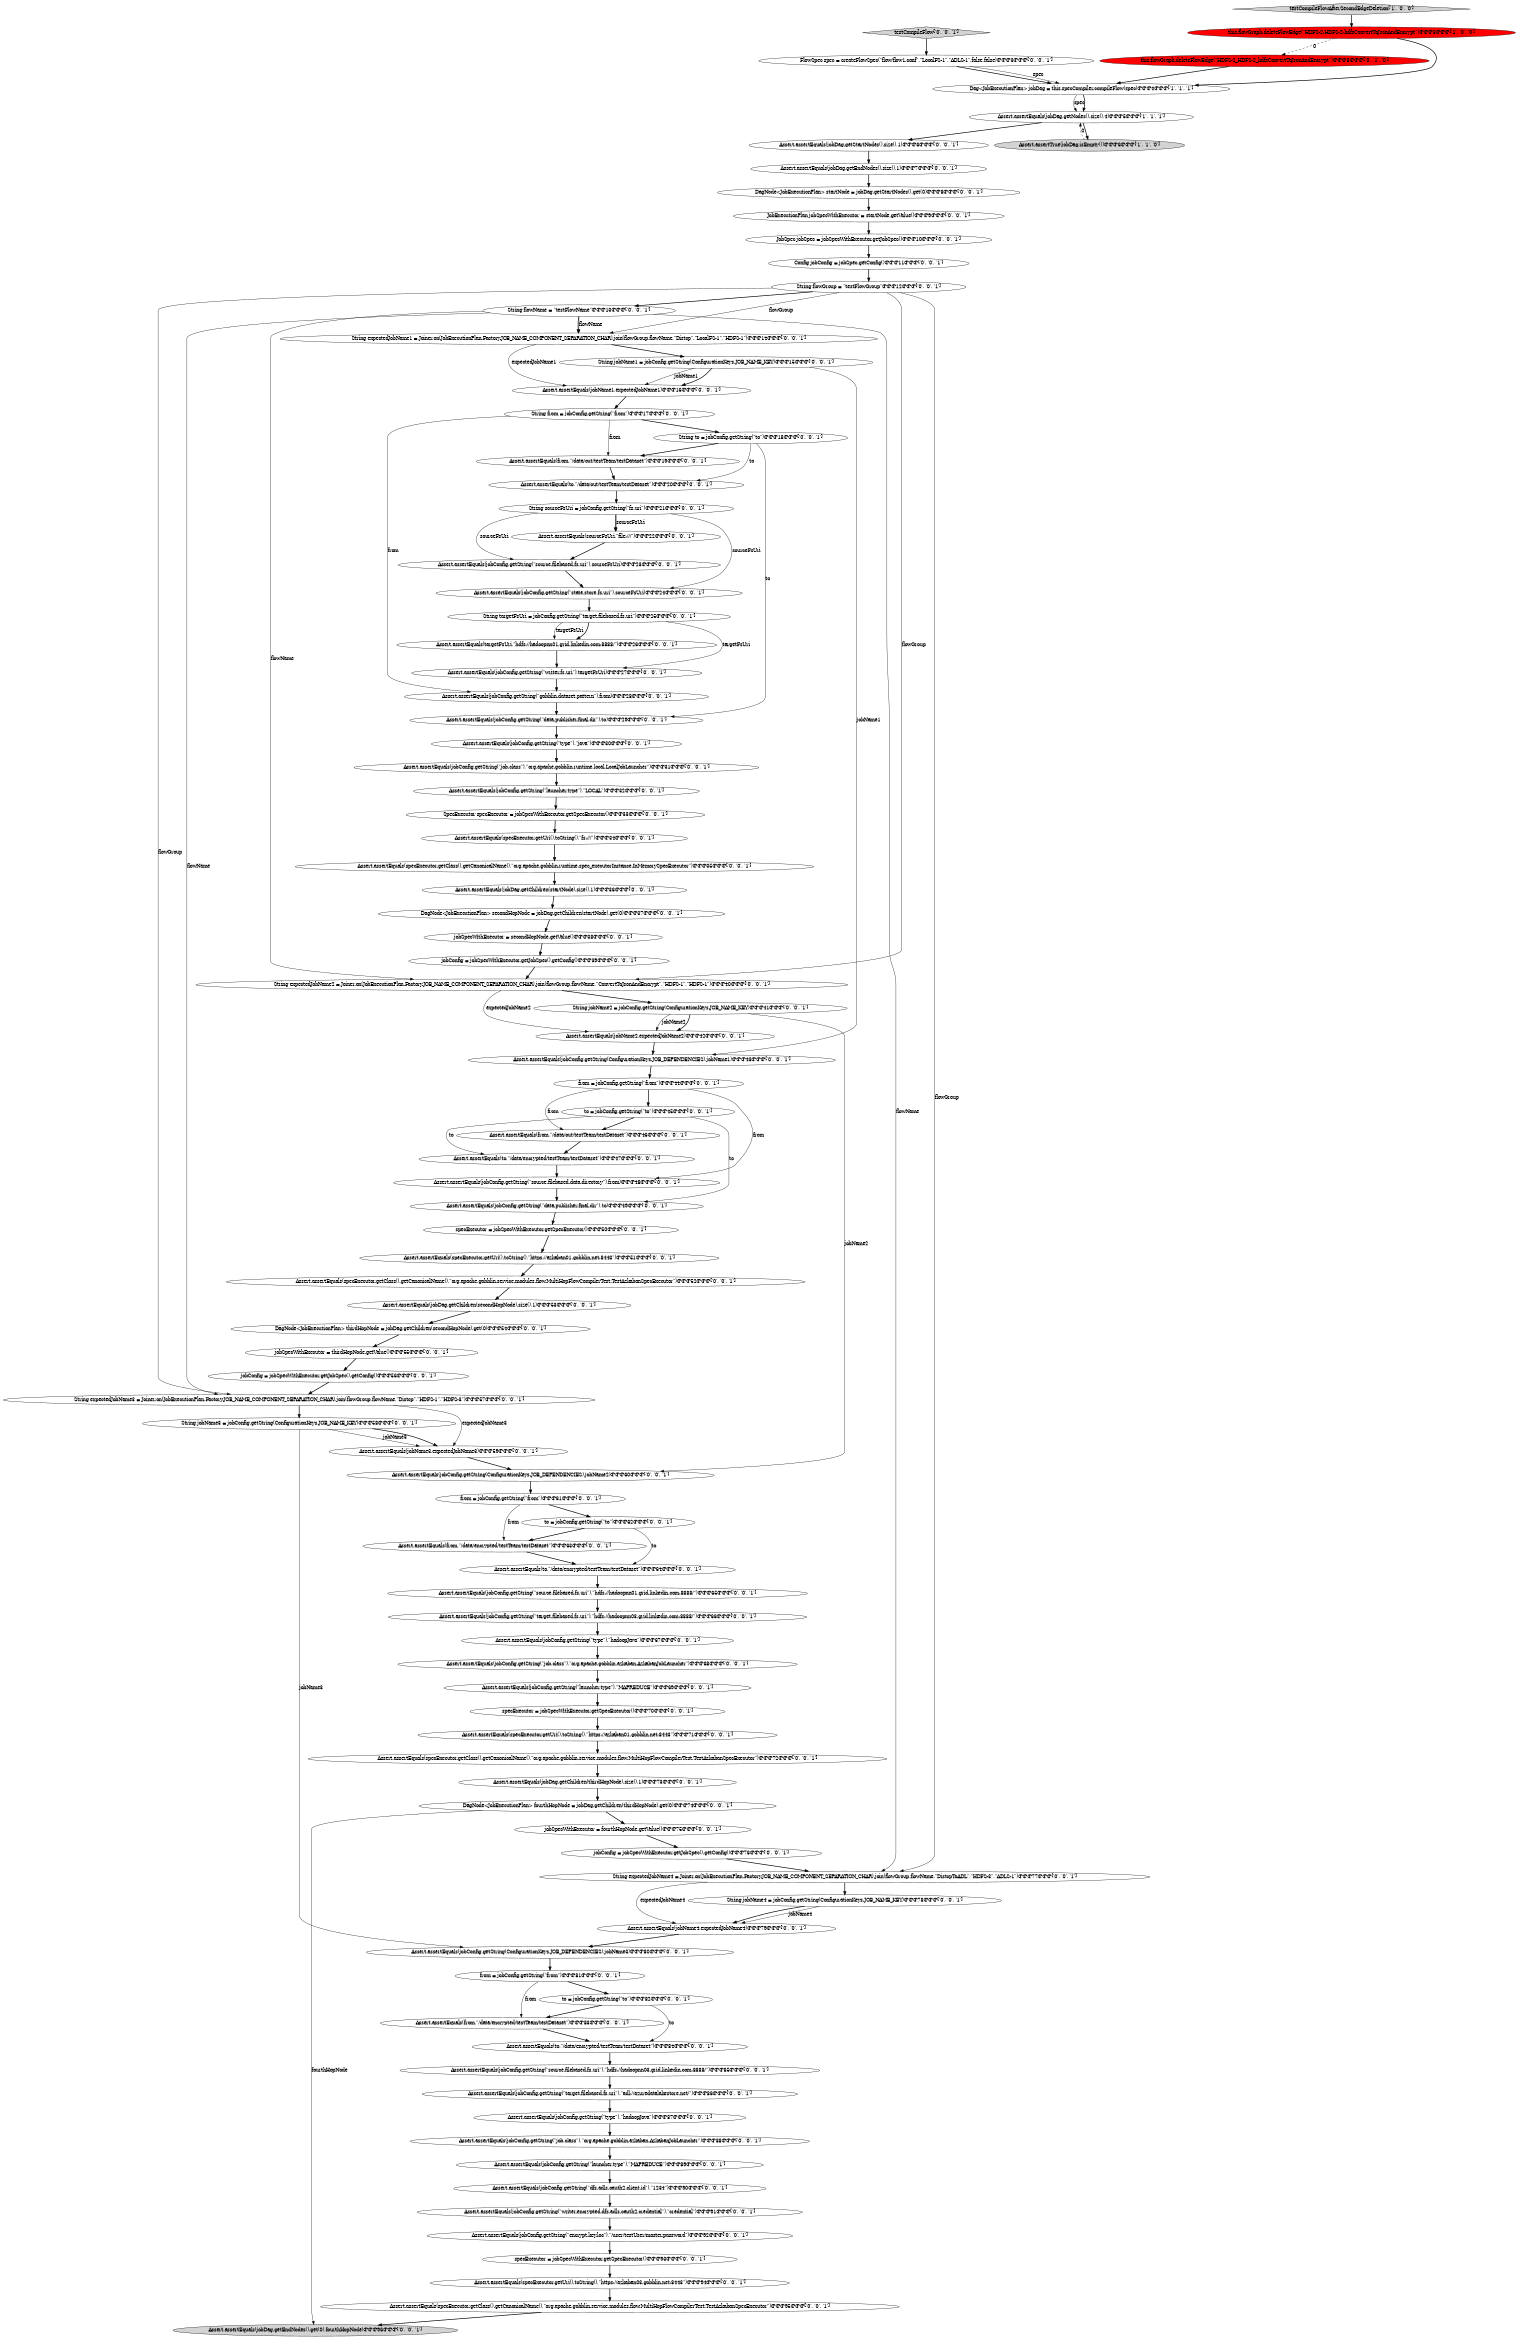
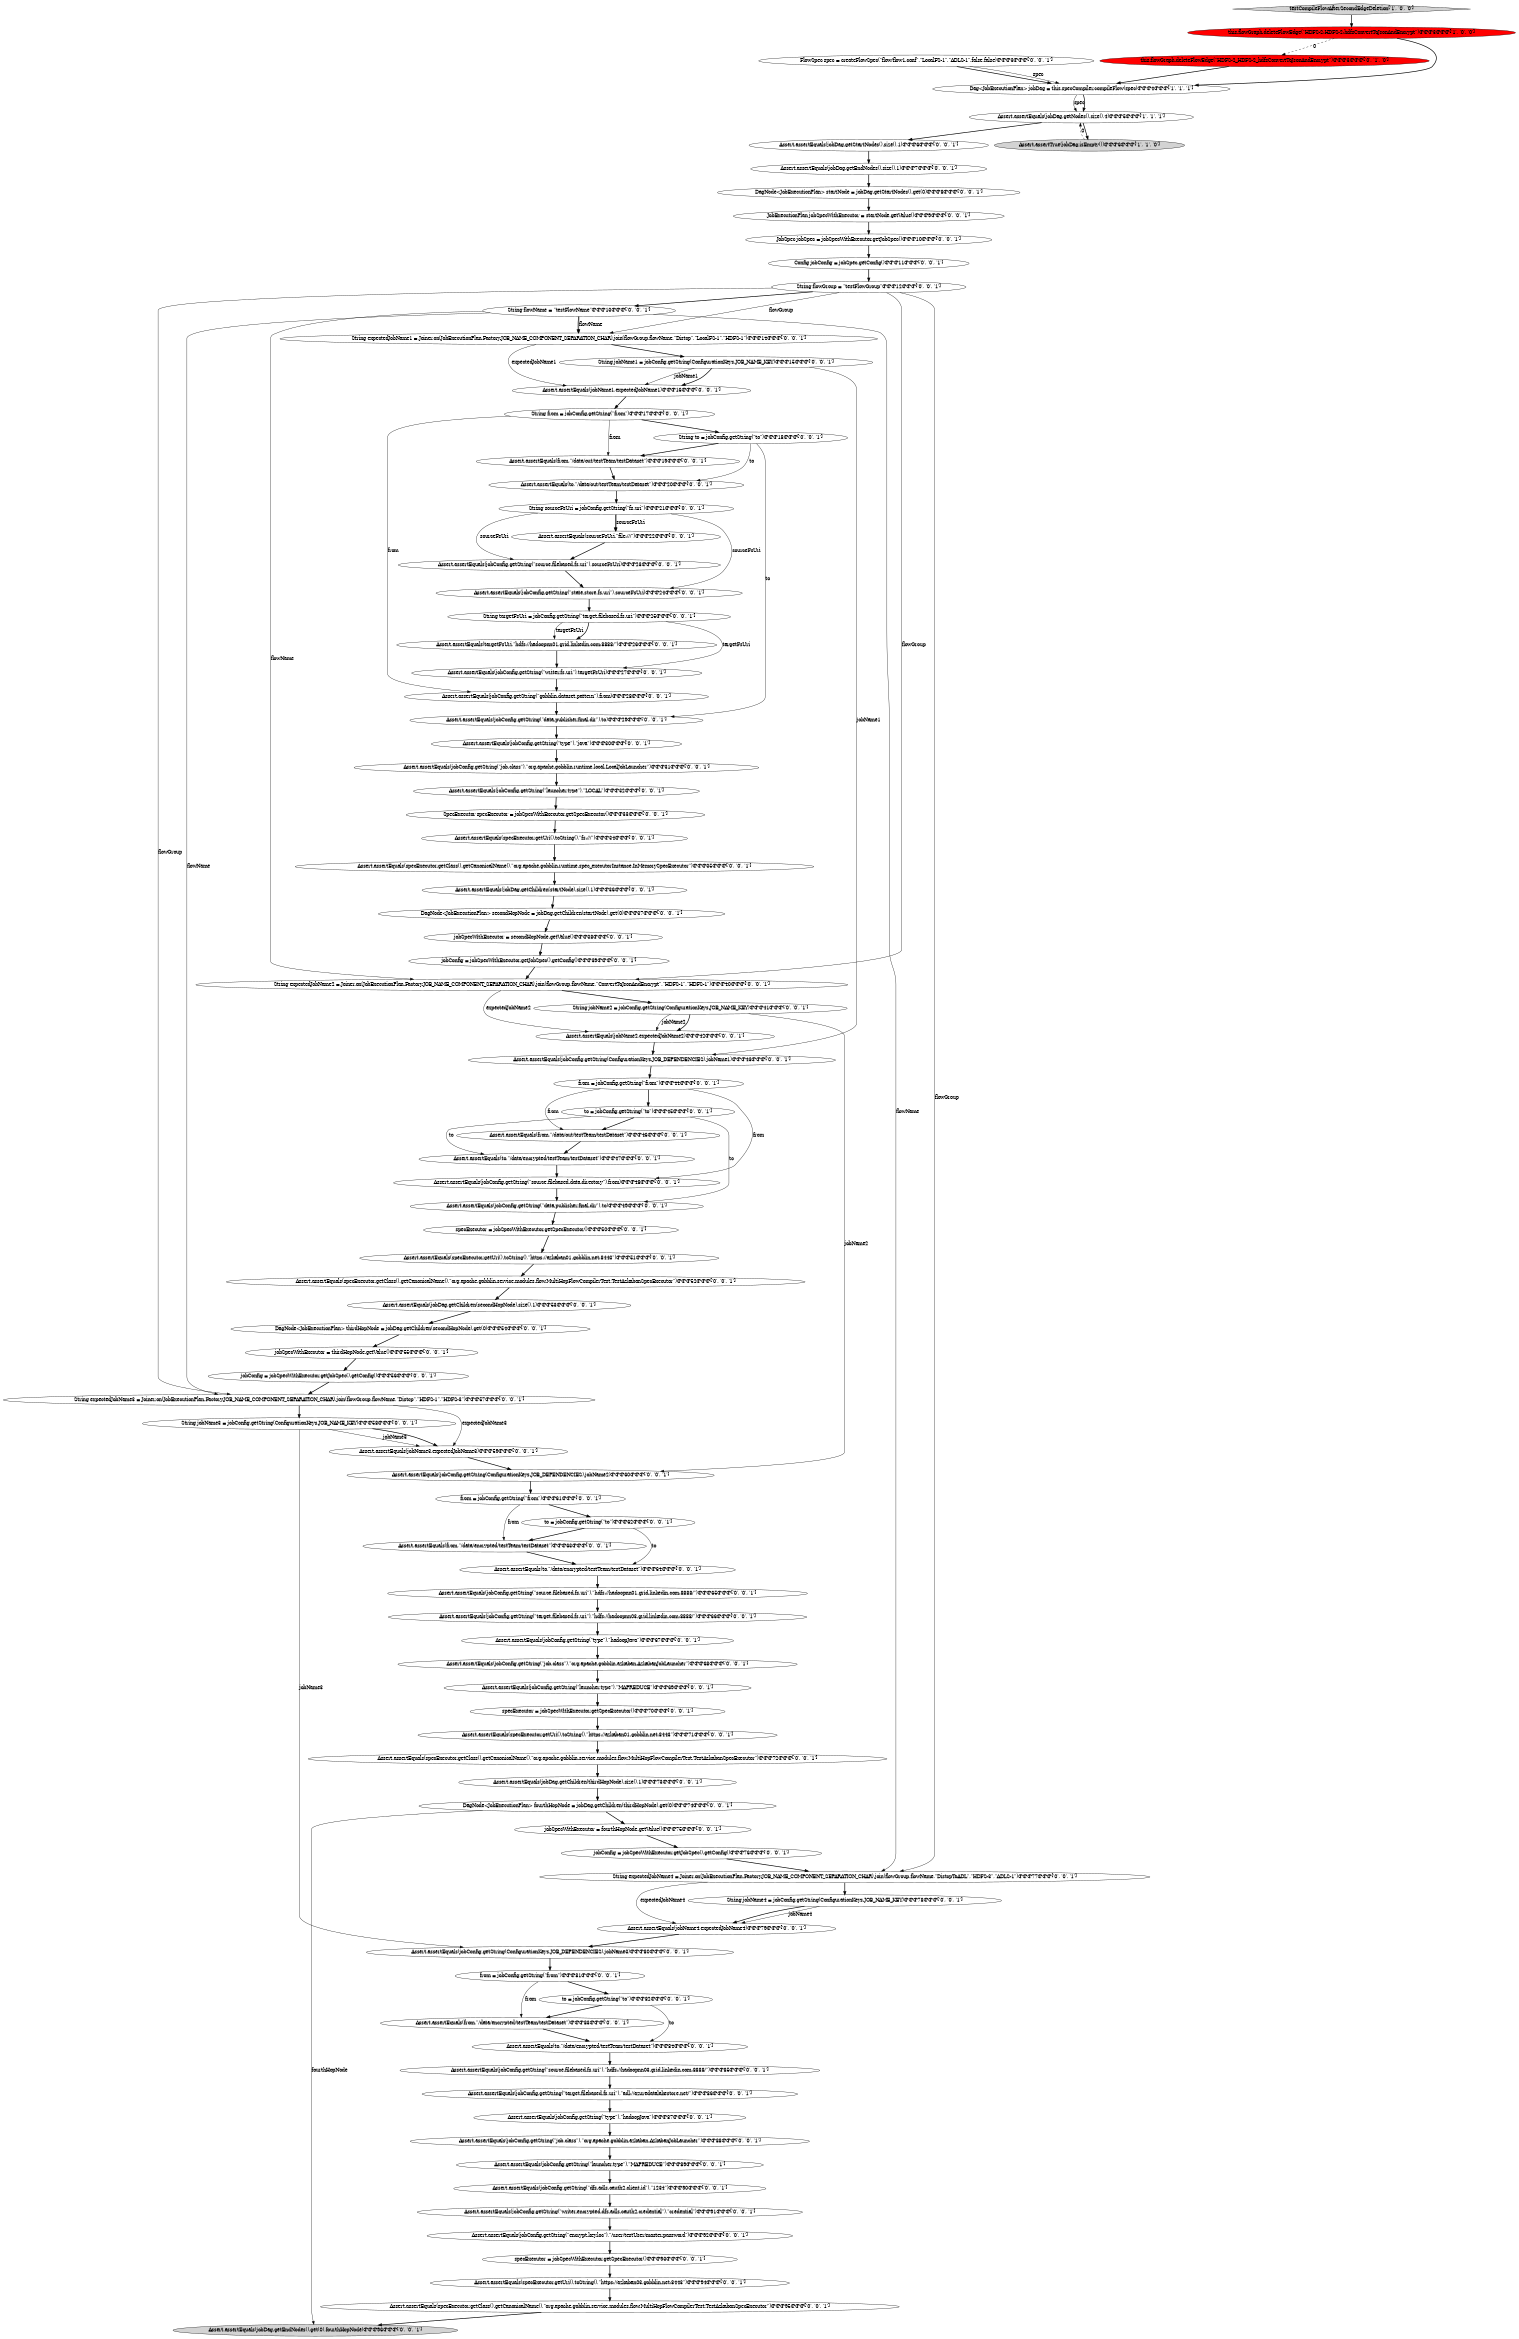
node "testCompileFlow['0', '0', '1']": removed
